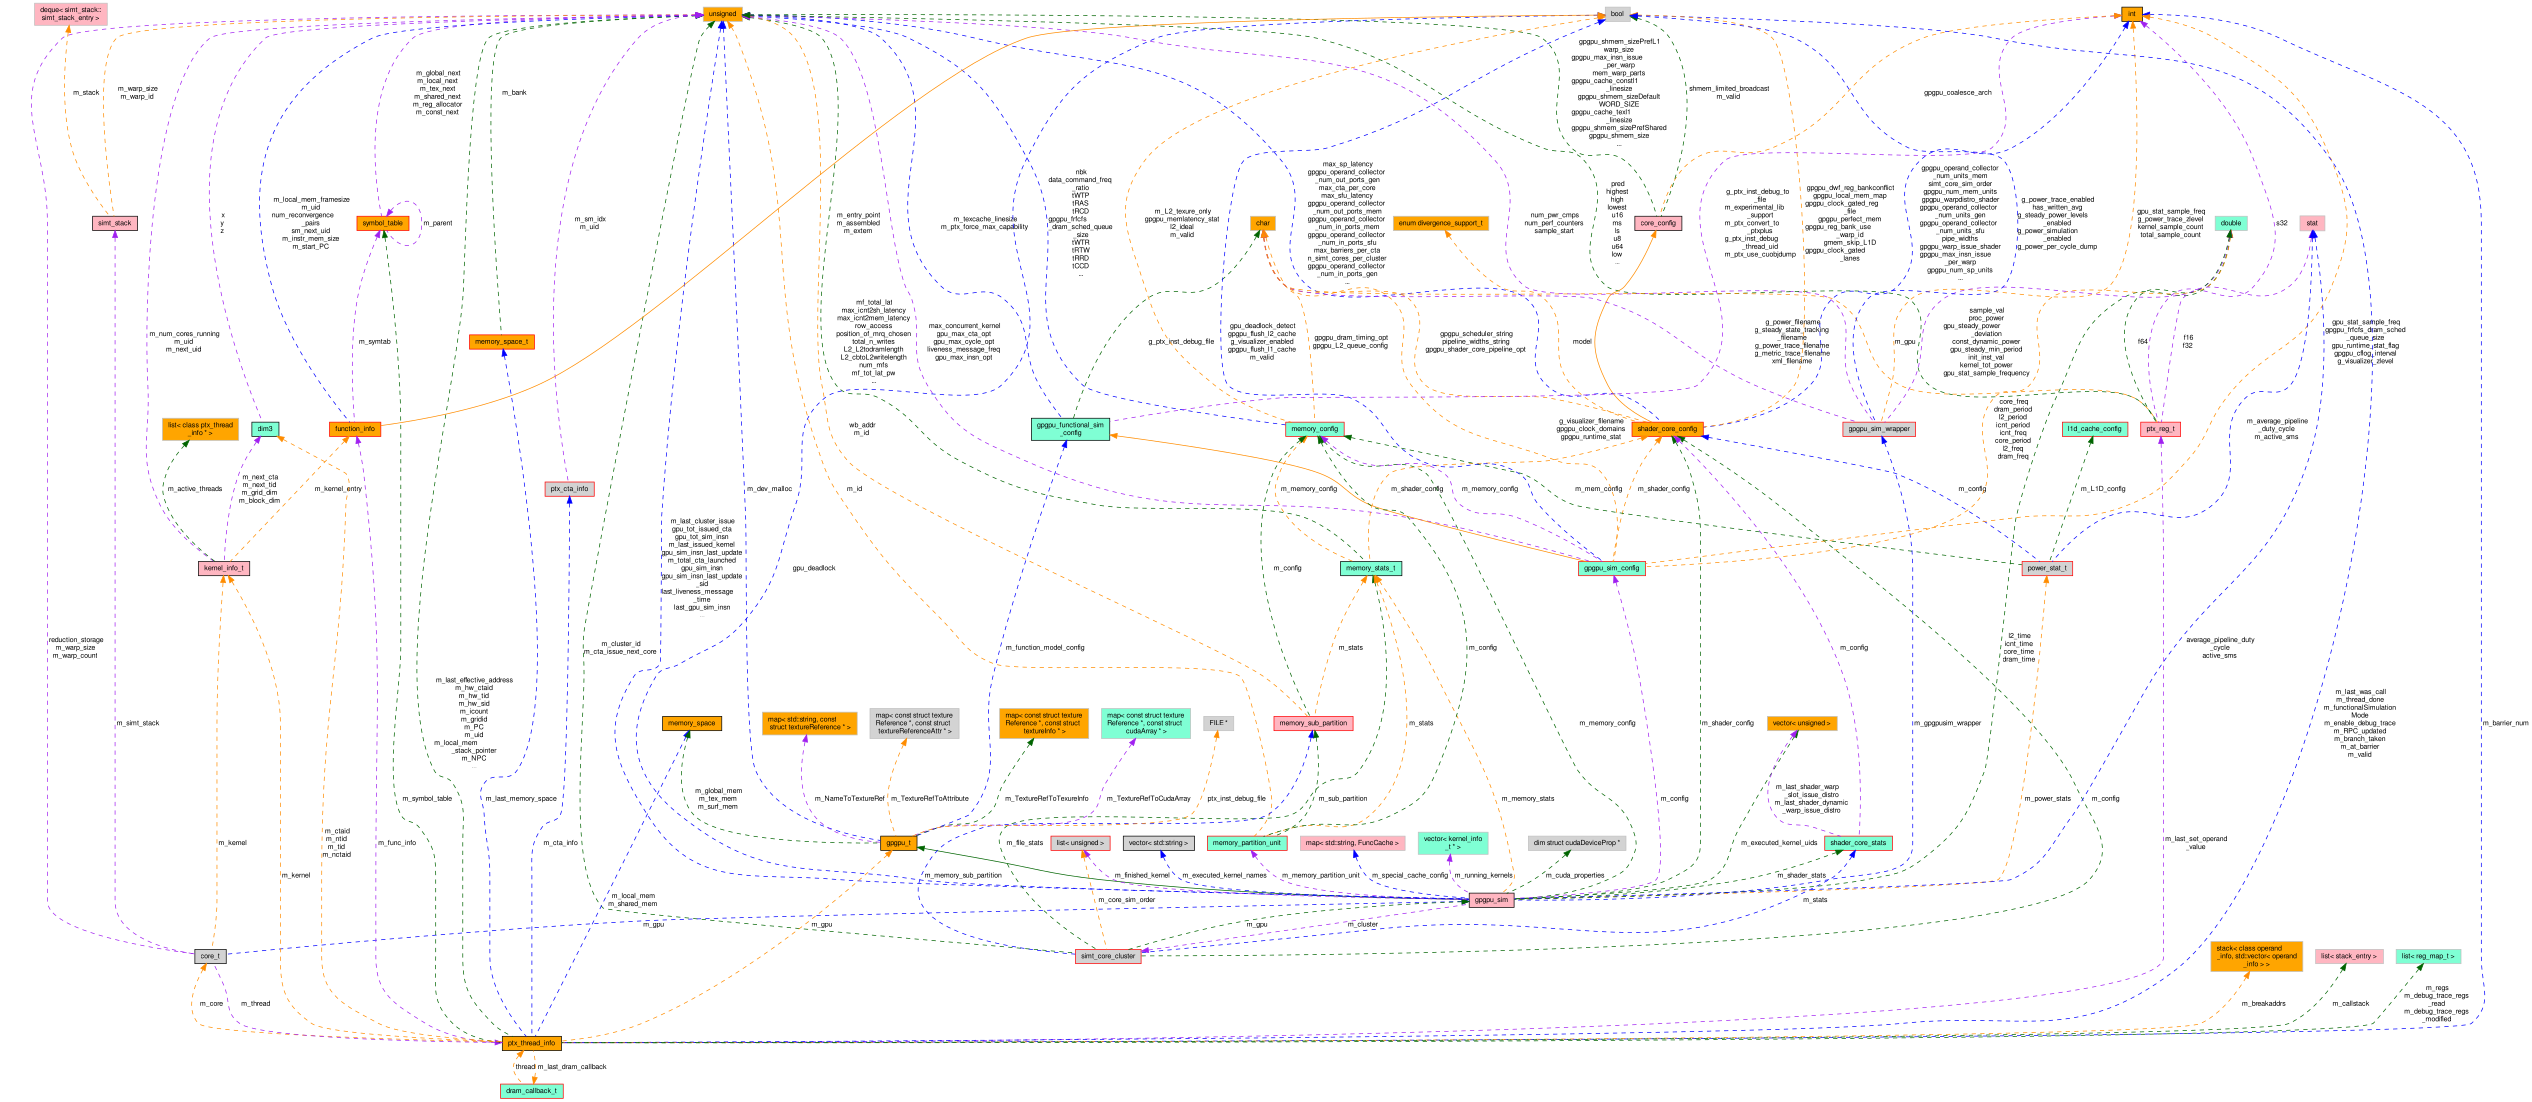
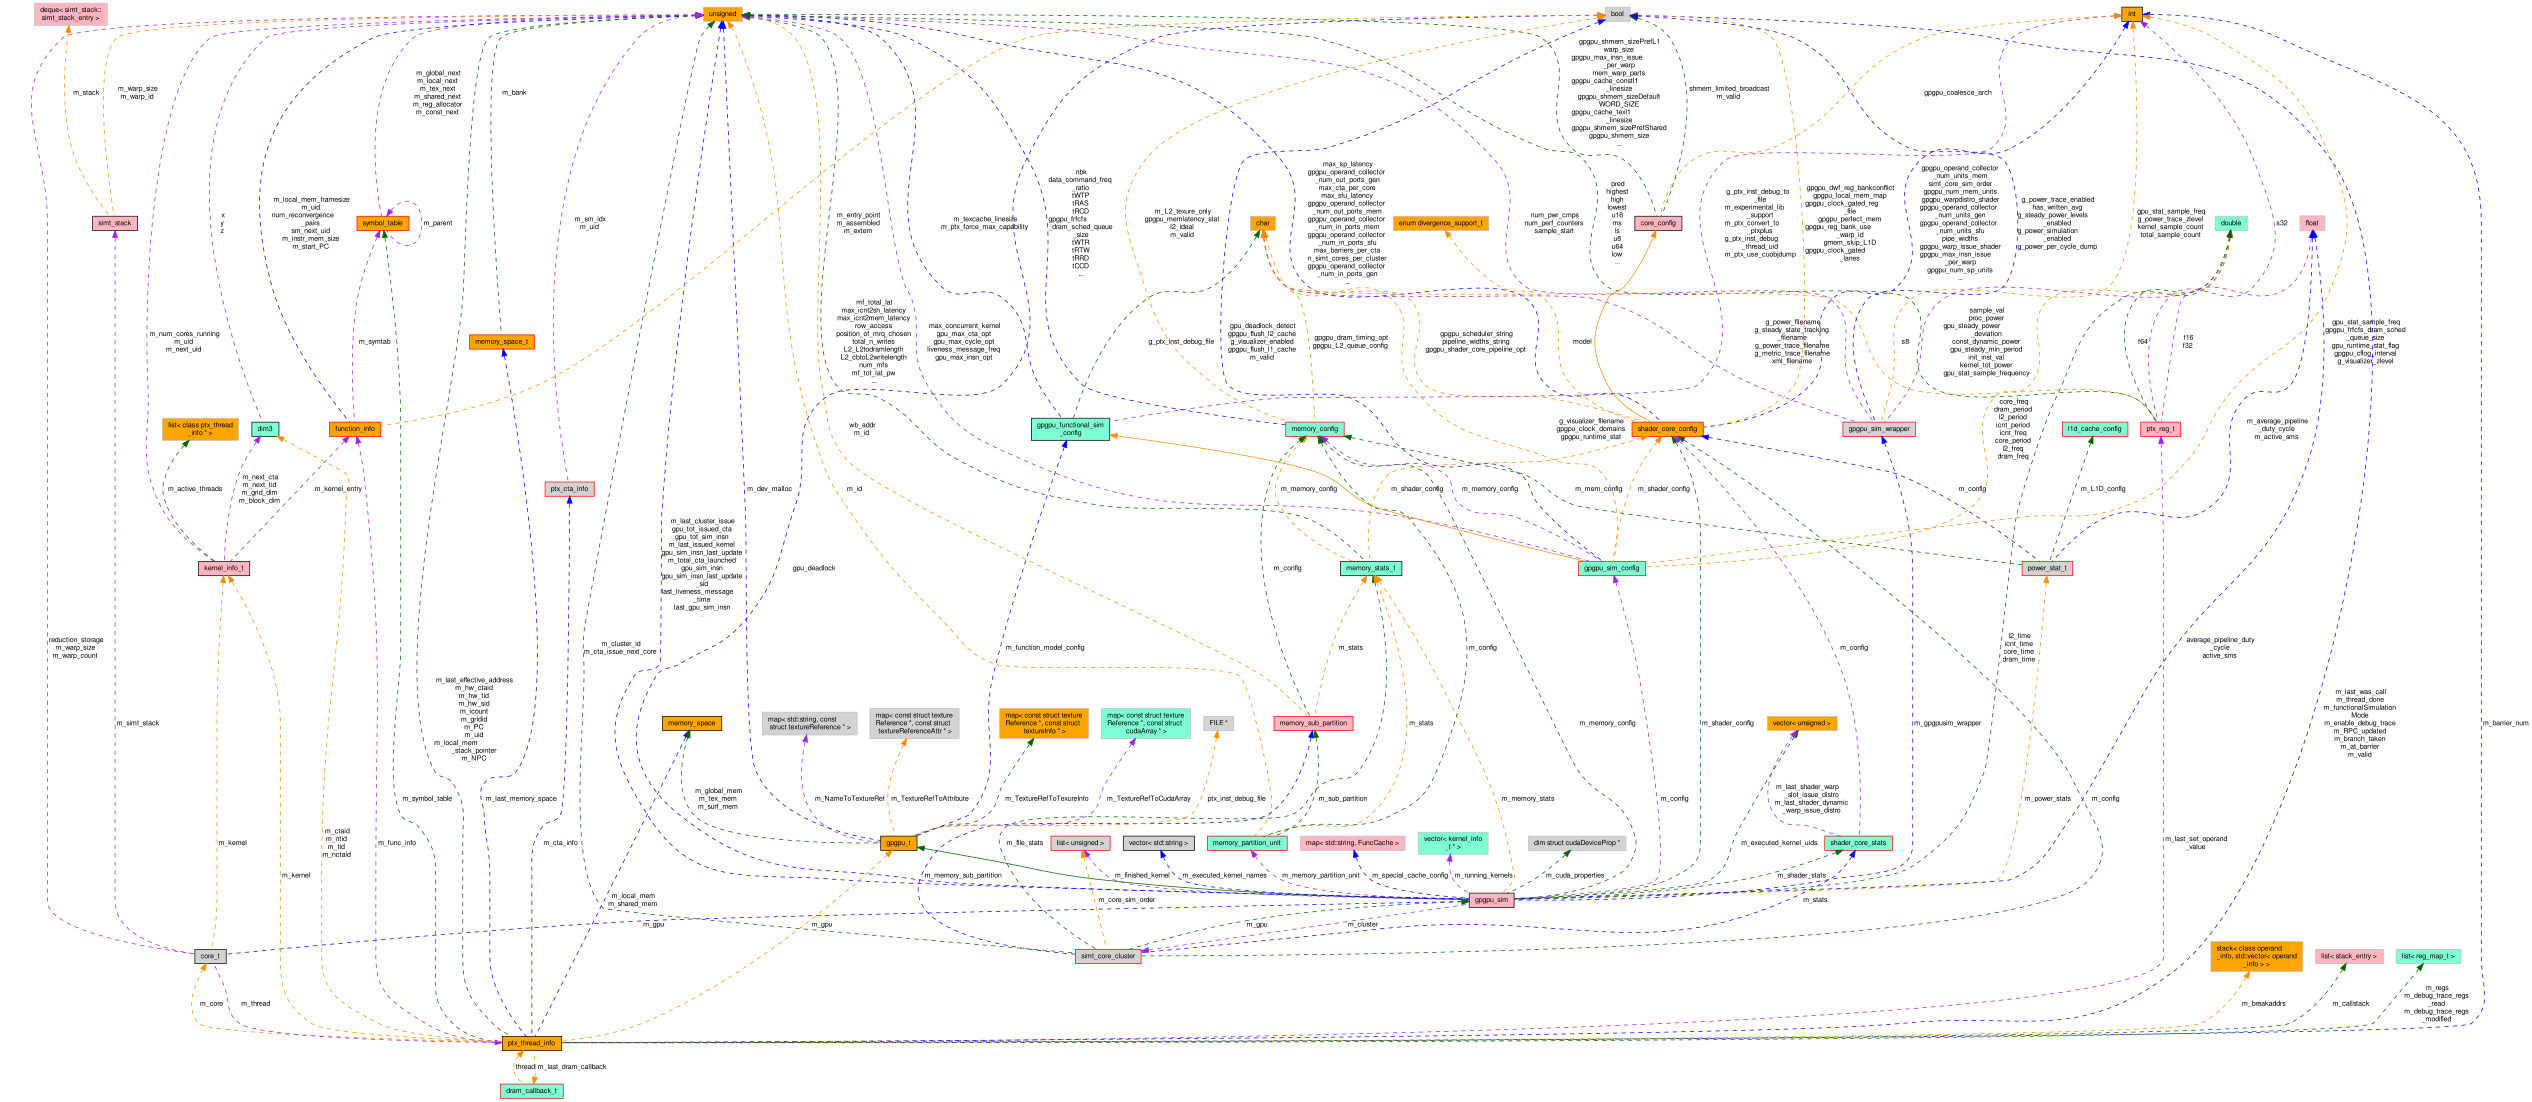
edge "function_info" -> "bool": style solid -> dashed
node "stat": label "stat" -> "float"
edge "ptx_reg_t" -> "char": label " m_gpu" -> " s8"
edge "kernel_info_t" -> "function_info": color darkorange -> purple
node "map< std::string, const struct textureReference * >": fillcolor orange -> lightgrey
